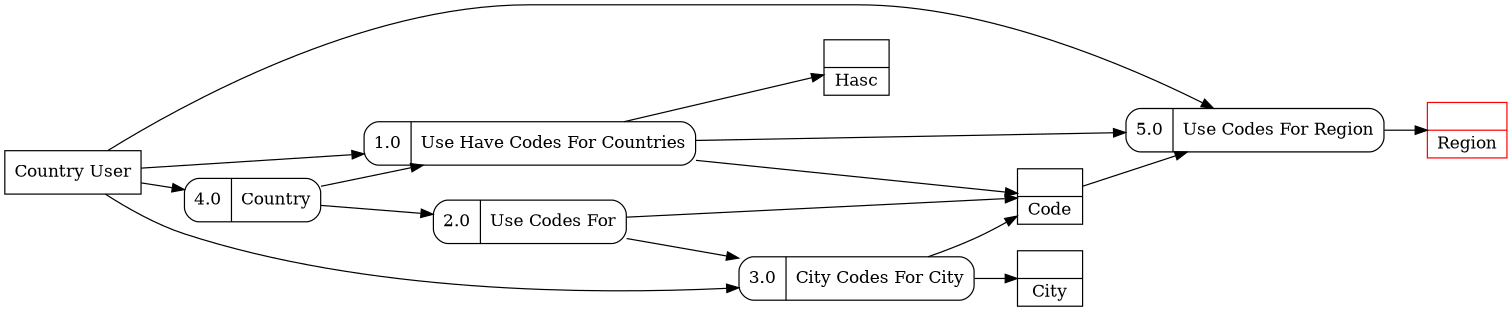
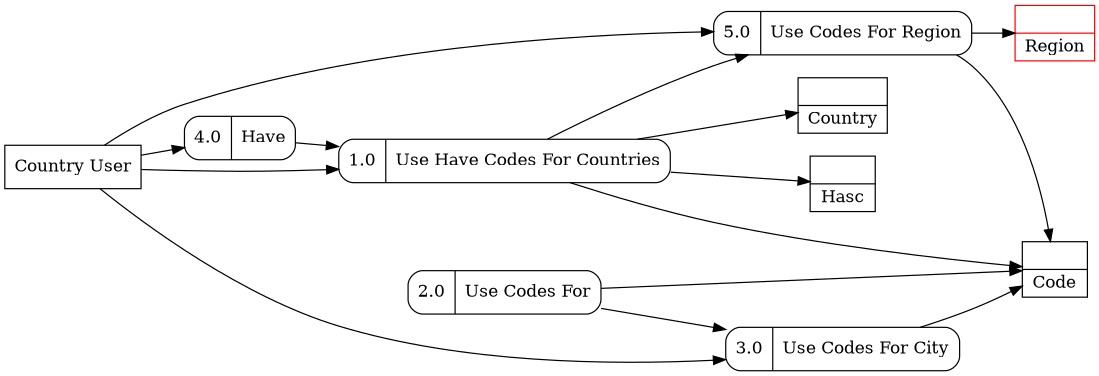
node "Country": added
edge "Code" -> "5.0": reversed
node "4.0": text "Country" -> "Have"
edge "4.0" -> "2.0": removed
node "3.0": text "City Codes For City" -> "Use Codes For City"
node "City": removed
